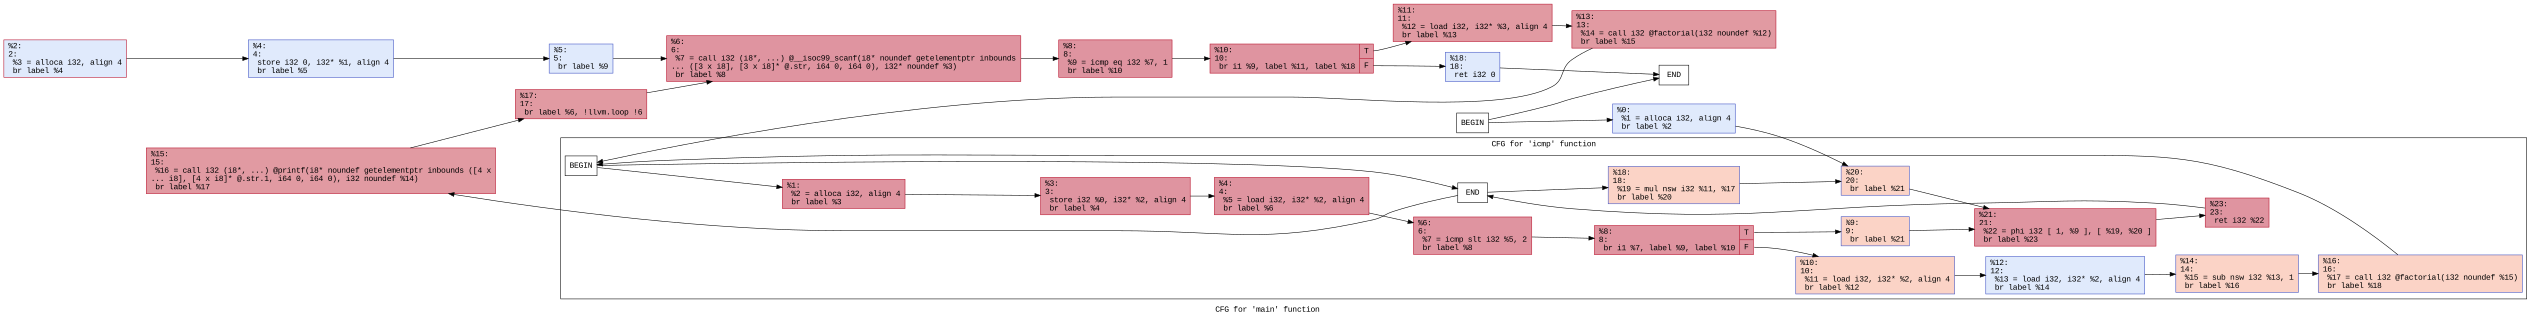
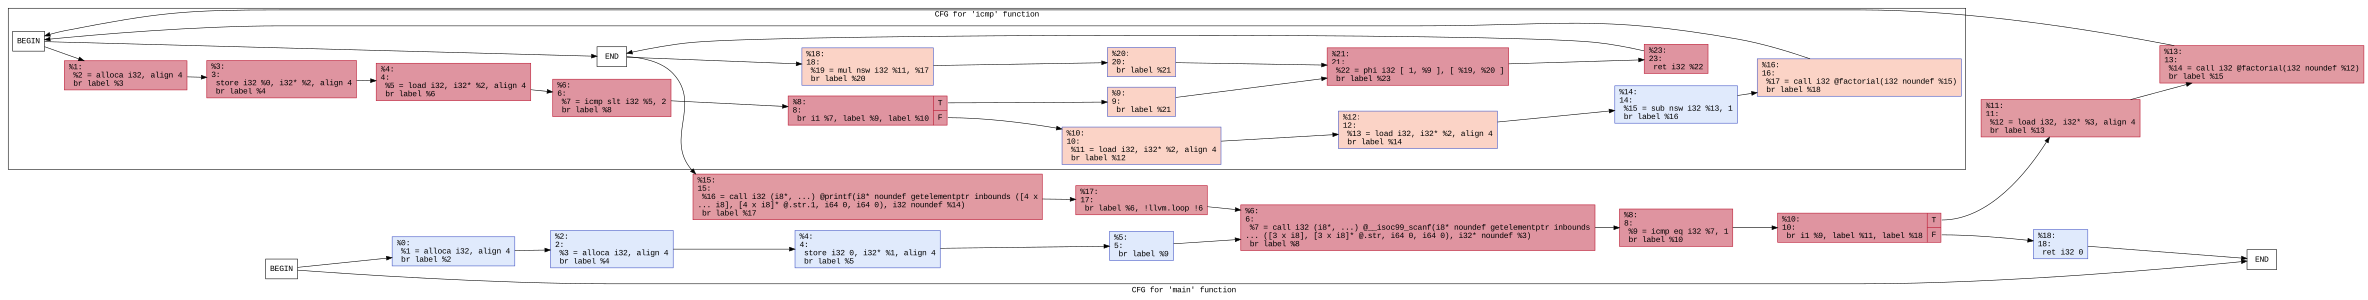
node "%2:": color #b70d28ff -> #3d50c3ff
edge "%0:" -> "%20:": now "%0:" -> "%2:"
node "%14:": fillcolor #f59c7d70 -> #b9d0f970
node "%12:": fillcolor #b9d0f970 -> #f59c7d70
